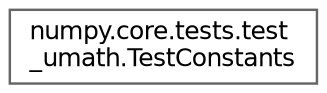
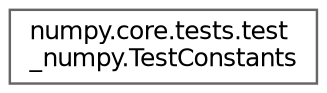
node "numpy.core.tests.test _umath.TestConstants": label "numpy.core.tests.test _umath.TestConstants" -> "numpy.core.tests.test _numpy.TestConstants"
